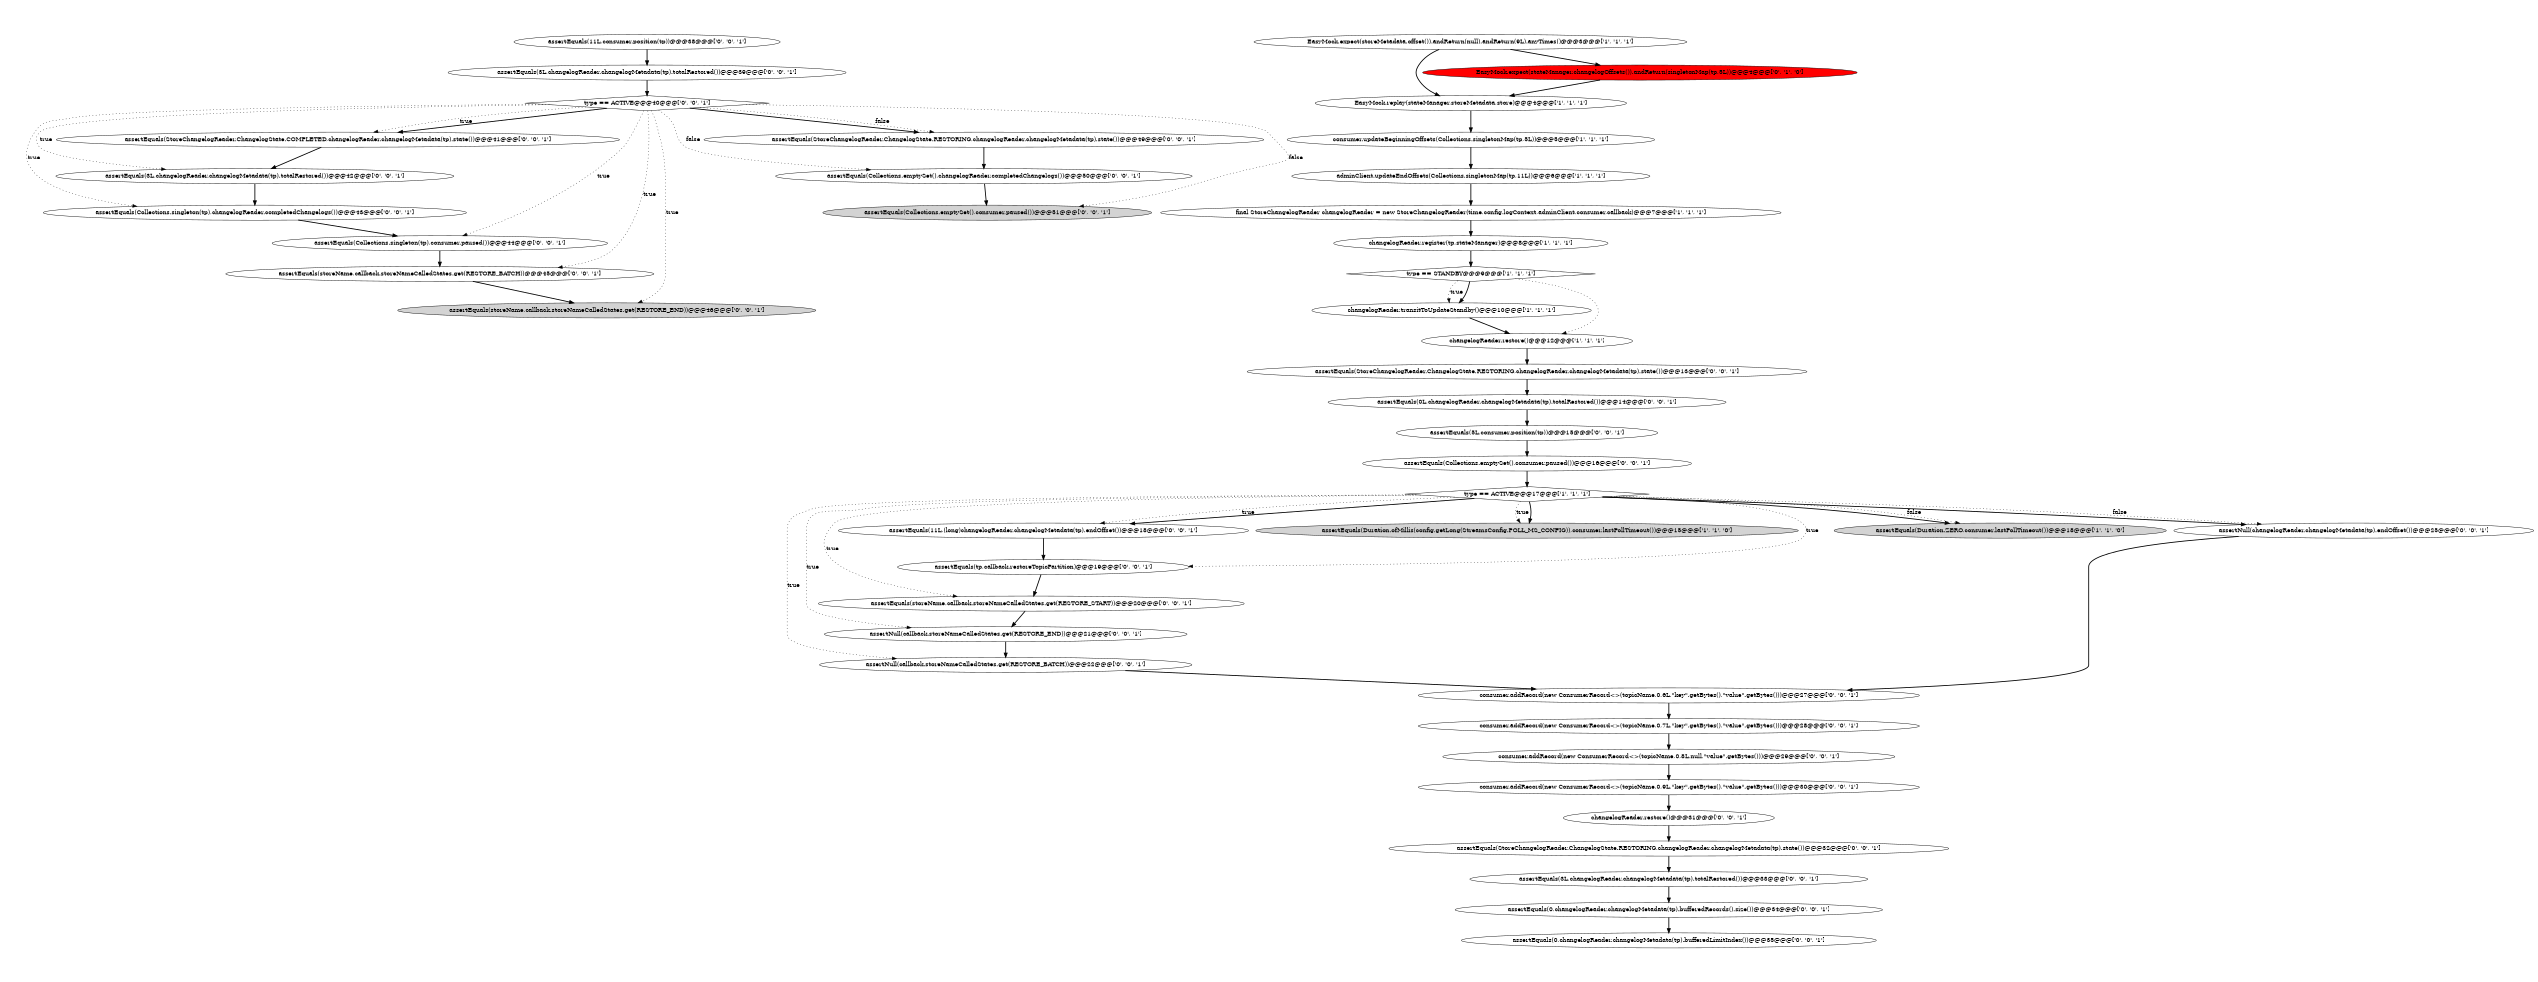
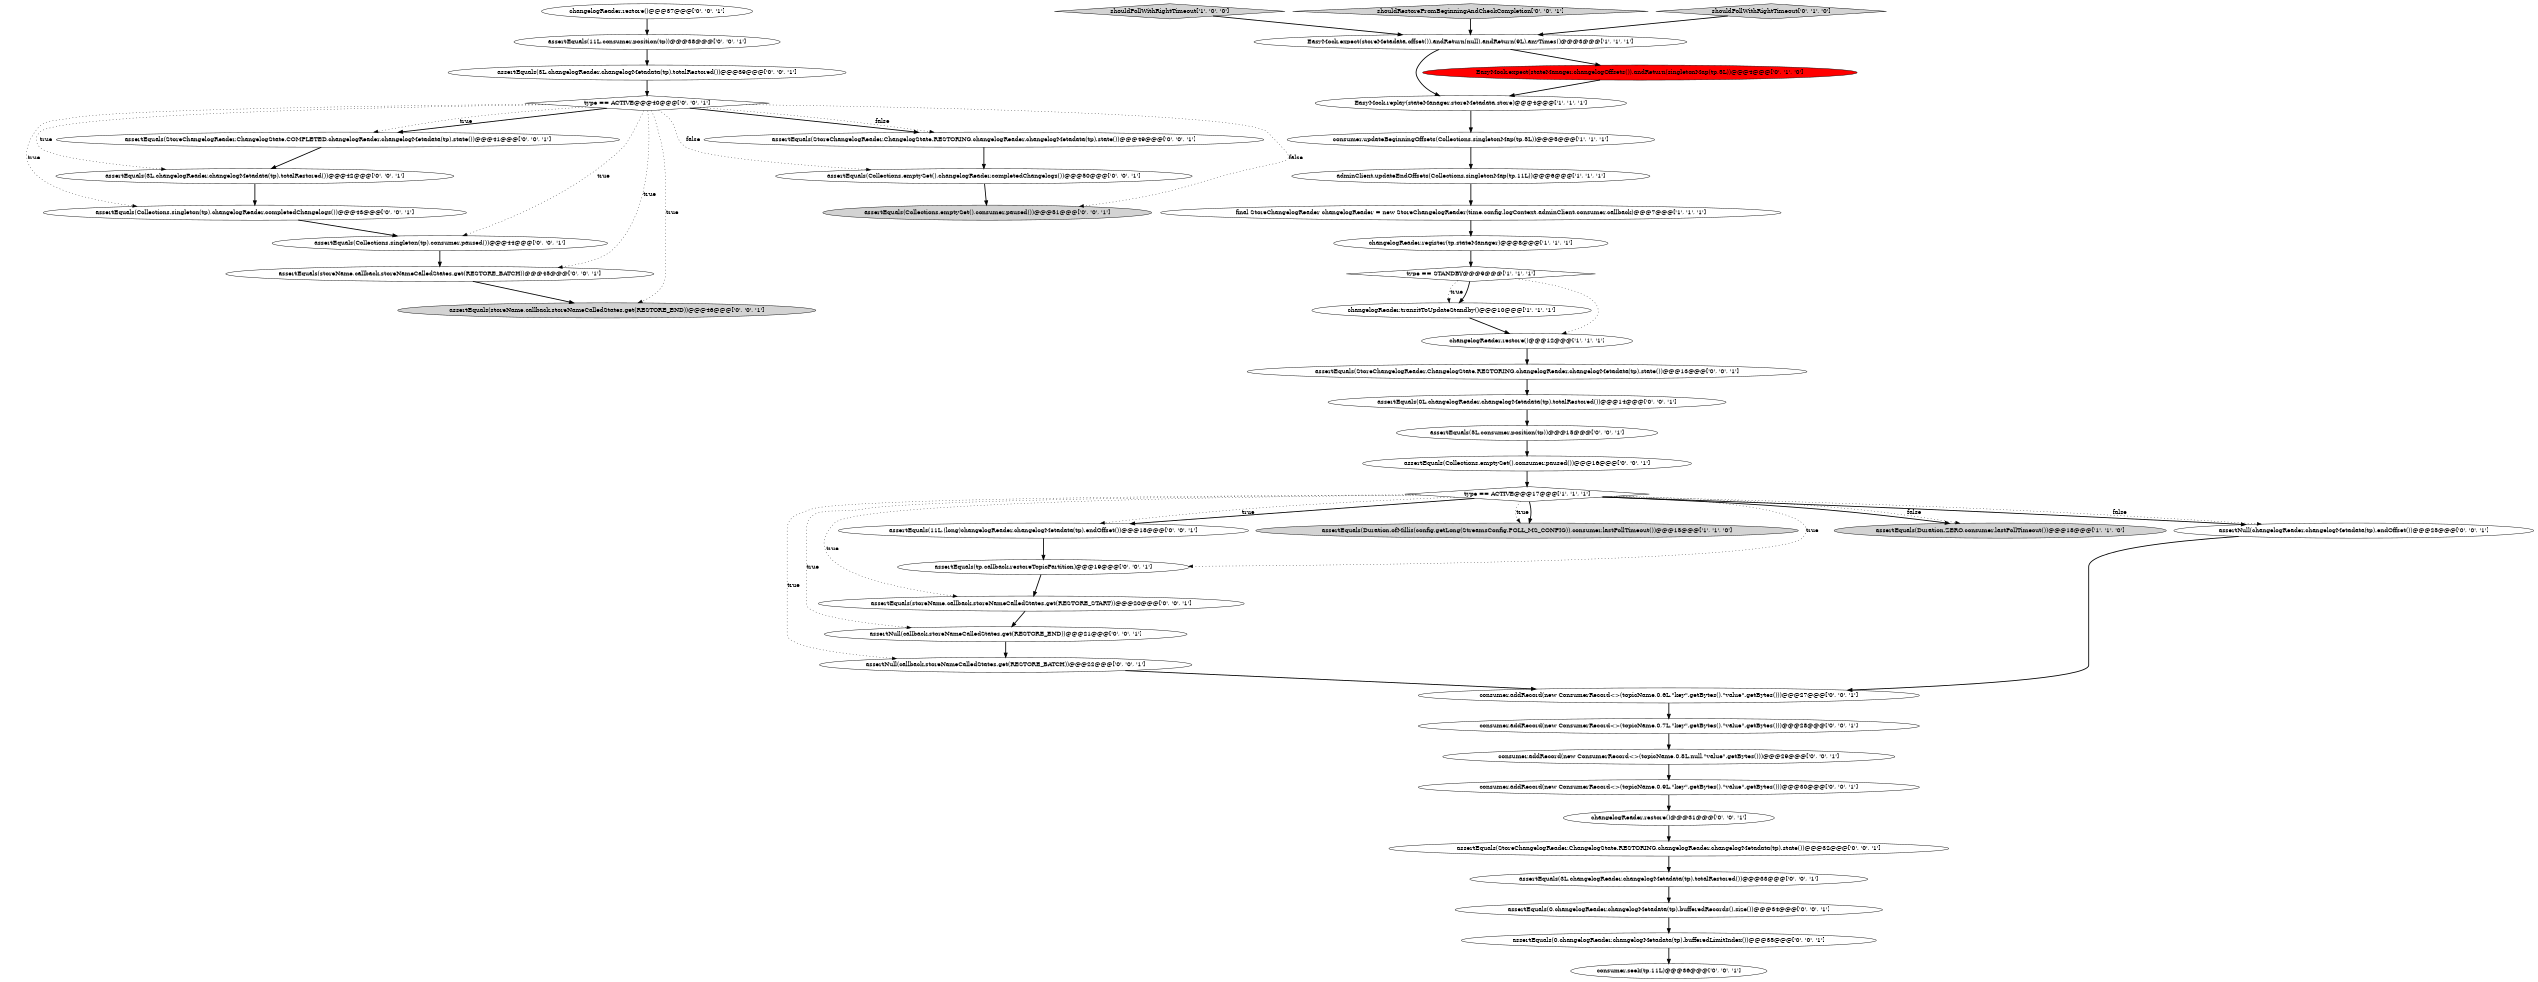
node "changelogReader.restore()@@@37@@@['0', '0', '1']": added
node "shouldPollWithRightTimeout['1', '0', '0']": added
node "shouldRestoreFromBeginningAndCheckCompletion['0', '0', '1']": added
node "shouldPollWithRightTimeout['0', '1', '0']": added
node "consumer.seek(tp,11L)@@@36@@@['0', '0', '1']": added
